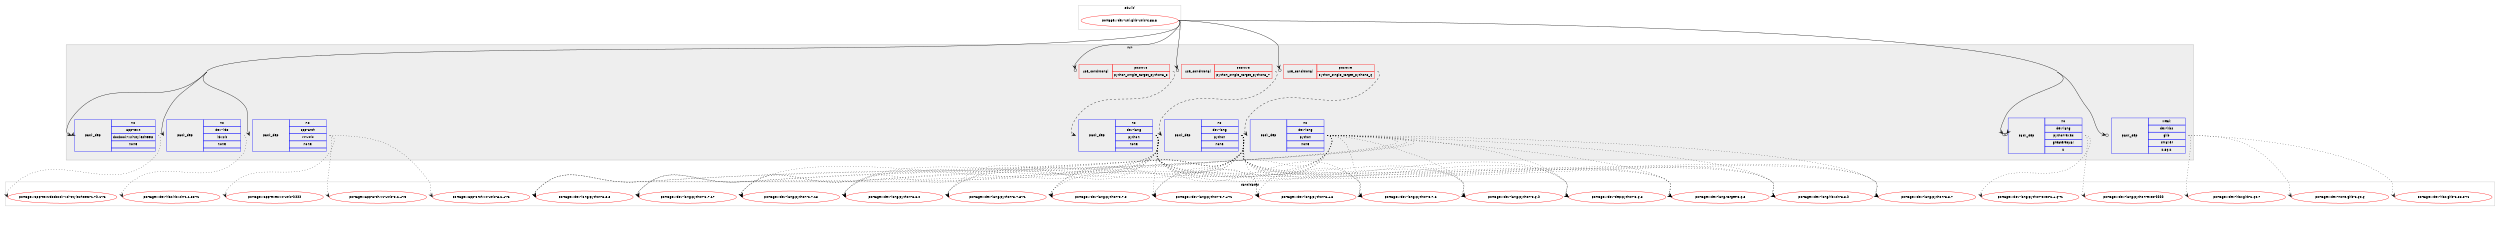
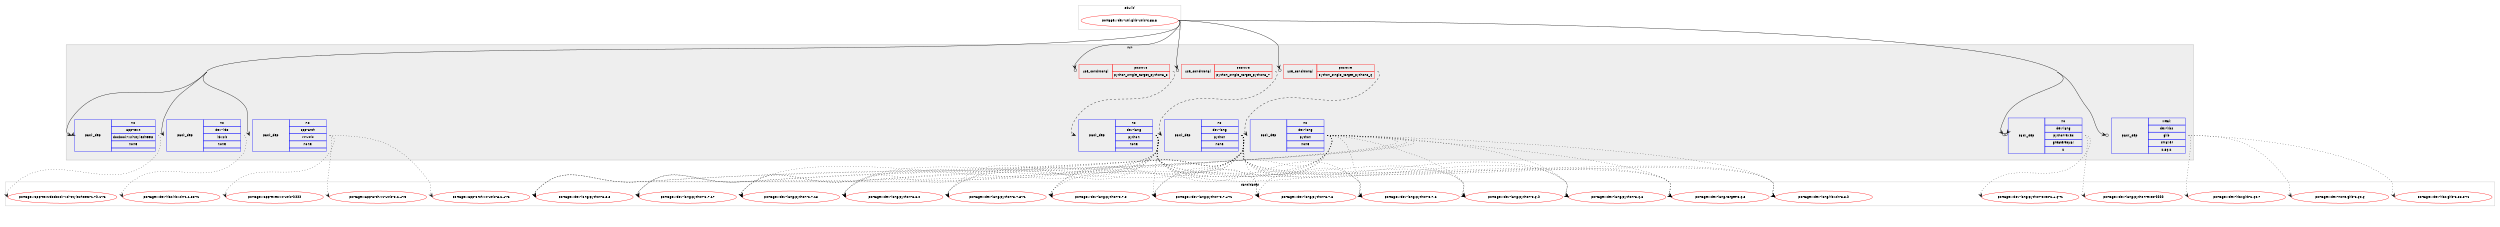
node "portage://dev-lang/python-3.4.3": label "portage://dev-lang/python-3.4.3" -> "portage://dev-lang/python-3.7.3"
node "portage://dev-dep/python-3.6.8": label "portage://dev-dep/python-3.6.8" -> "portage://dev-lang/python-3.6.8"
node "portage://dev-lang/python-3.5.7": removed
